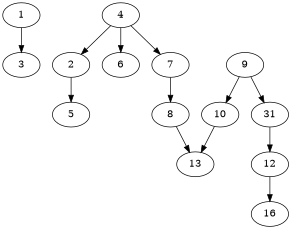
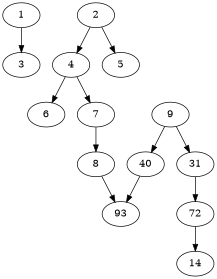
edge "4" -> "2": reversed
node "10": label "10" -> "40"
node "13": label "13" -> "93"
node "12": label "12" -> "72"
node "16": label "16" -> "14"
